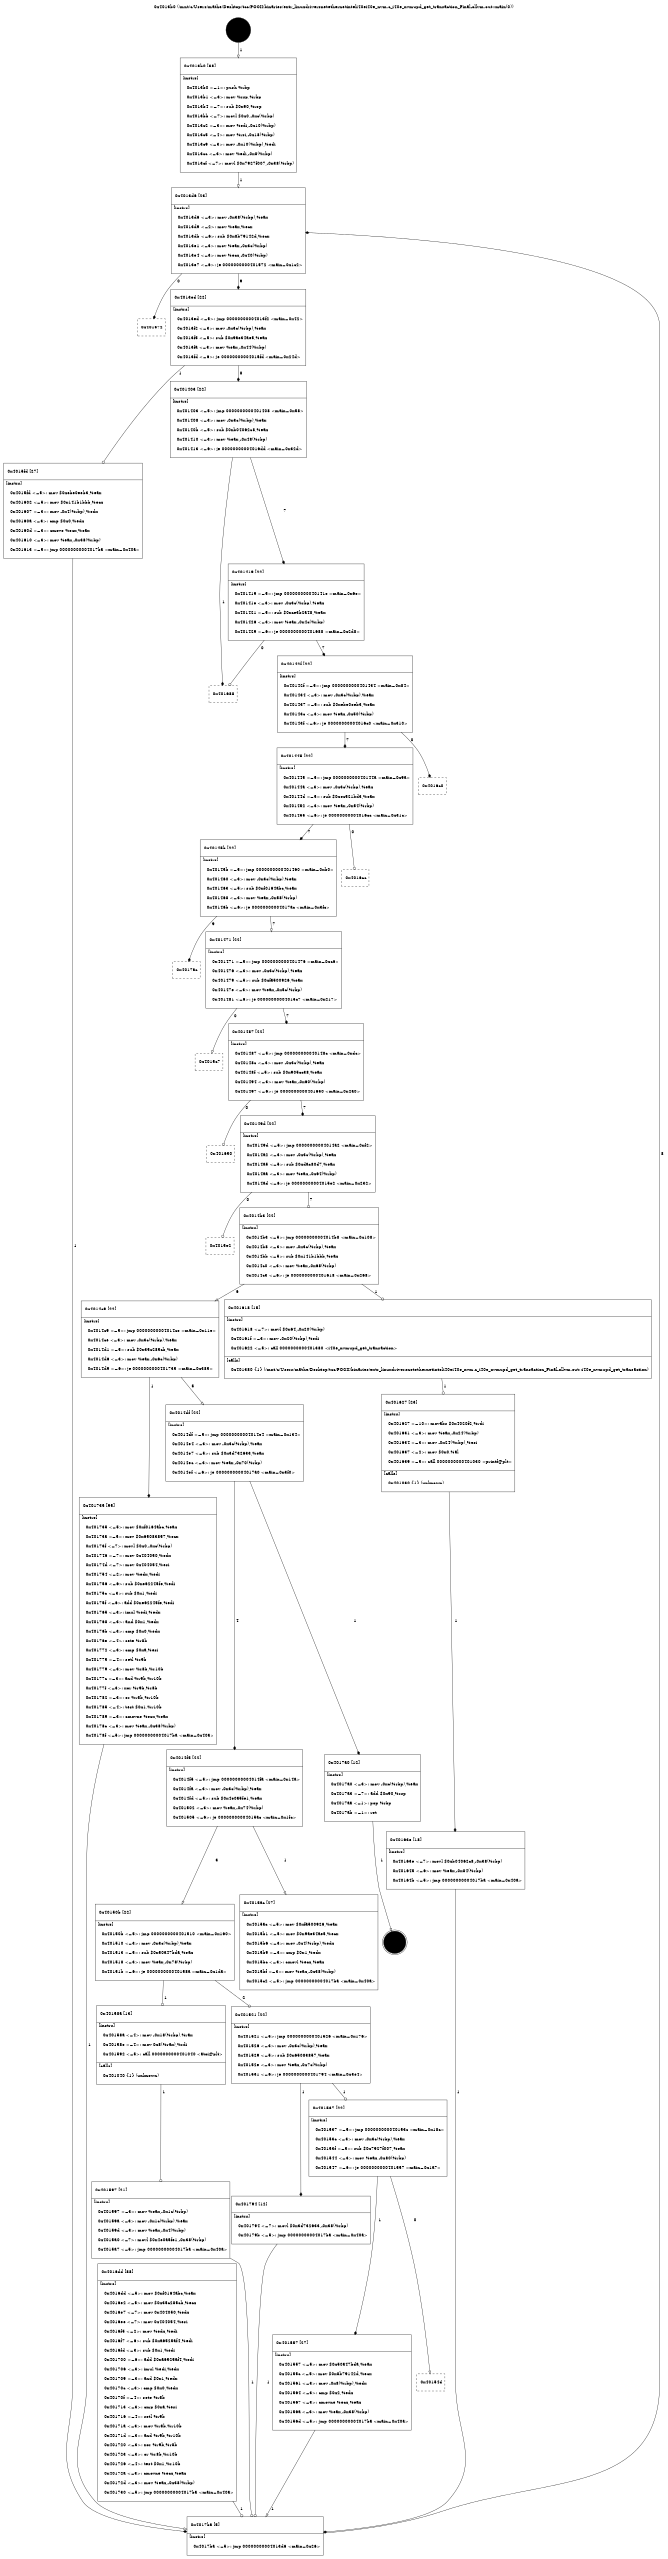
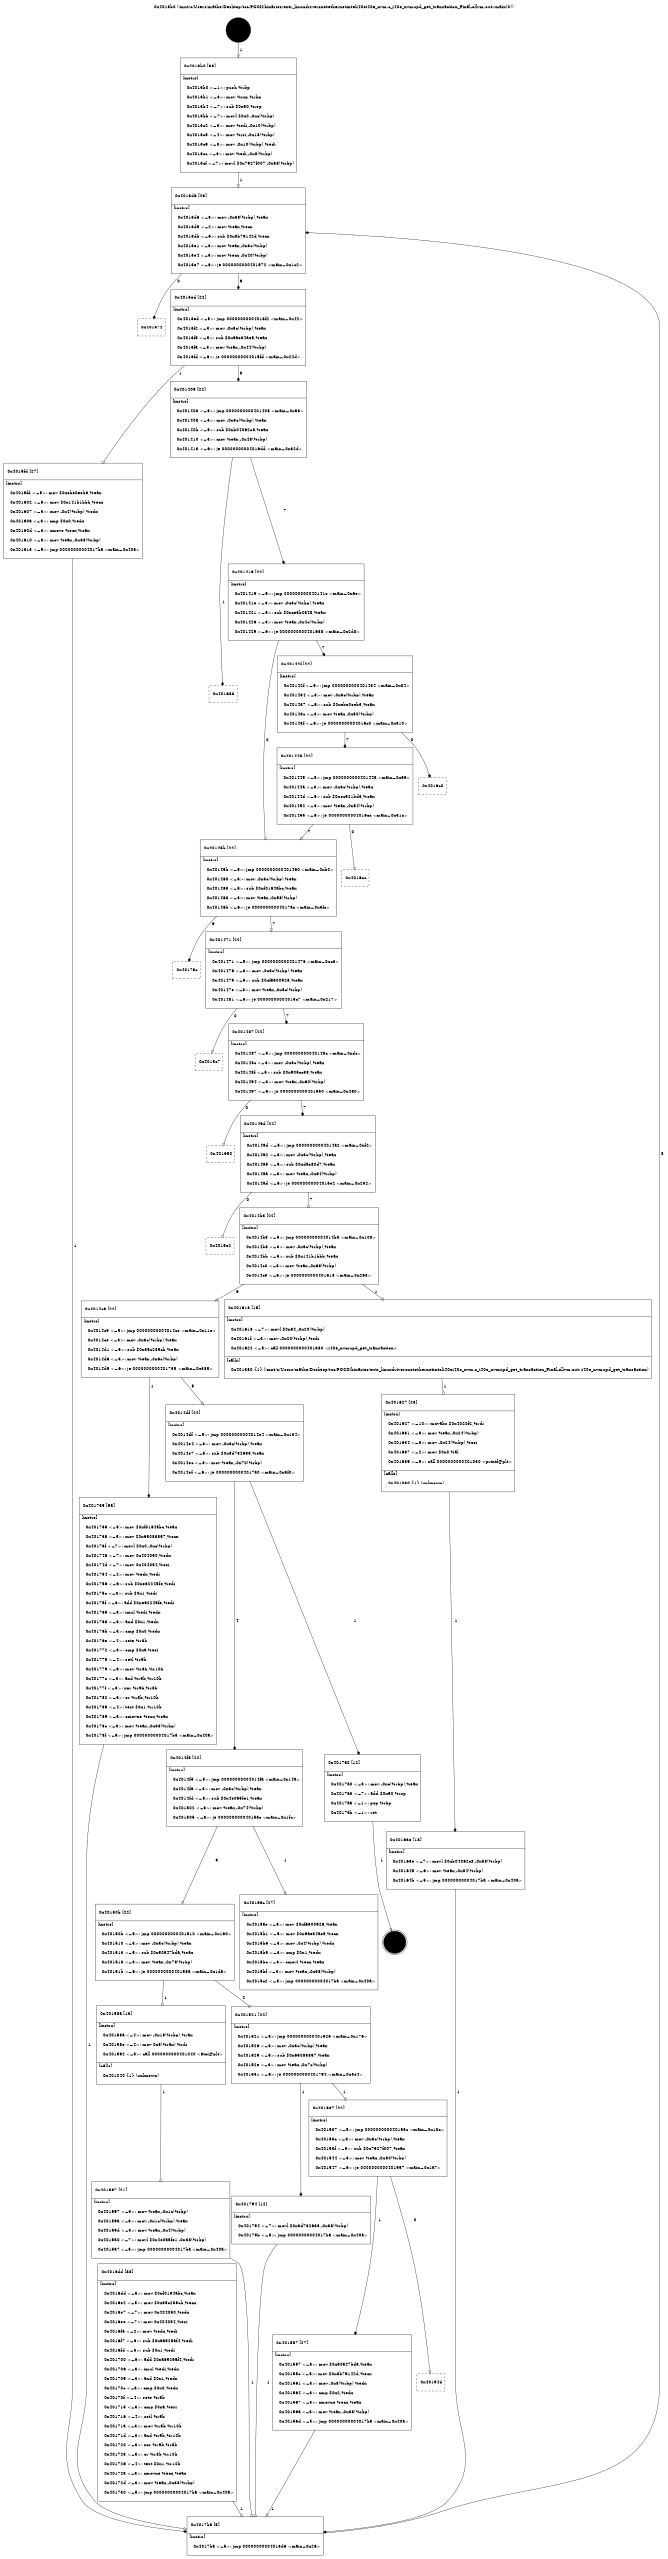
edge "0x401419 [22]" -> "0x401688": now "0x401419 [22]" -> "0x40145b [22]"
edge "0x401445 [22]" -> "0x40145b [22]": arrowhead diamond -> onormal
